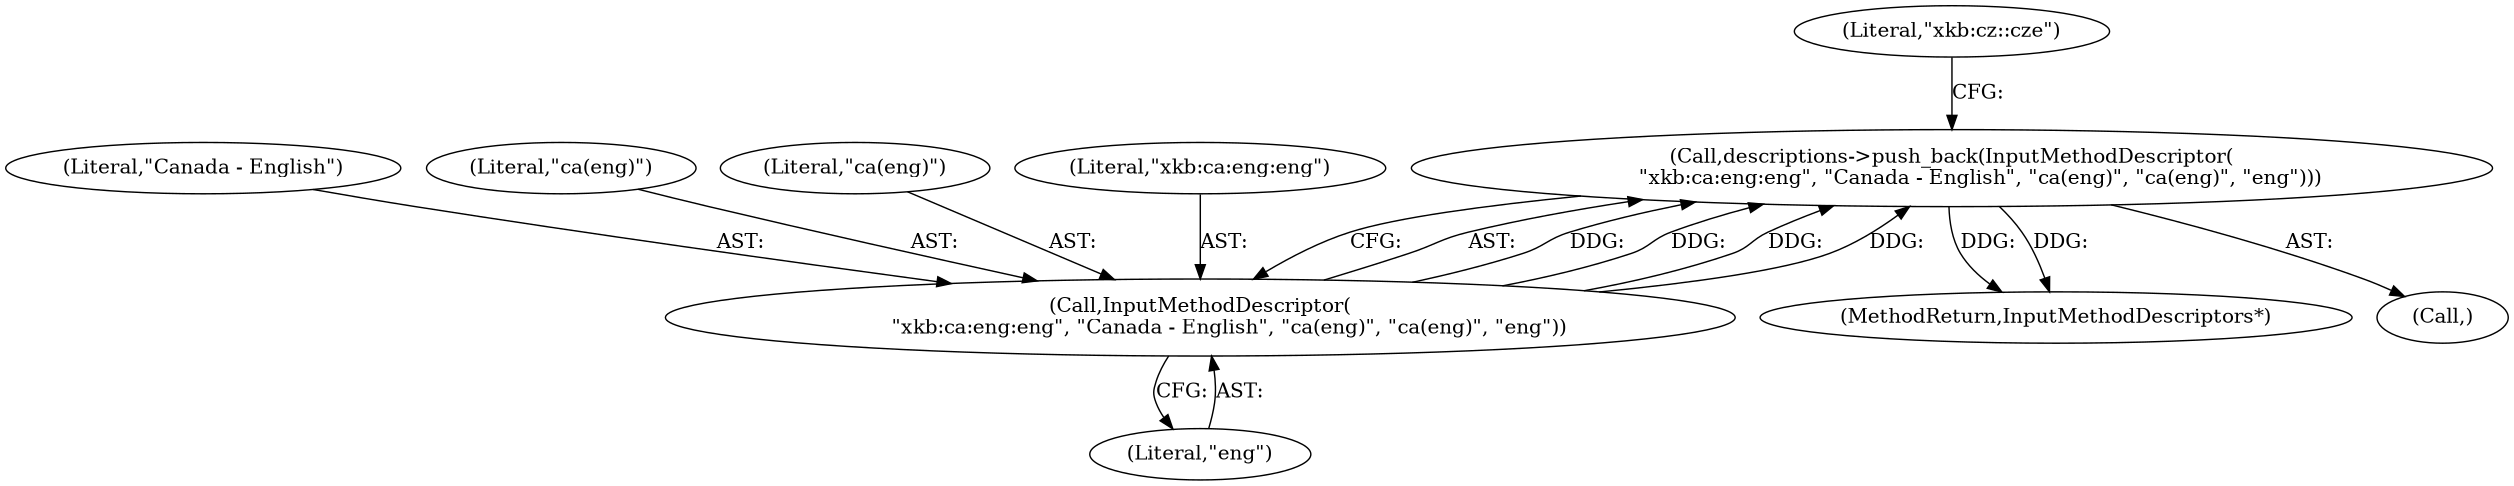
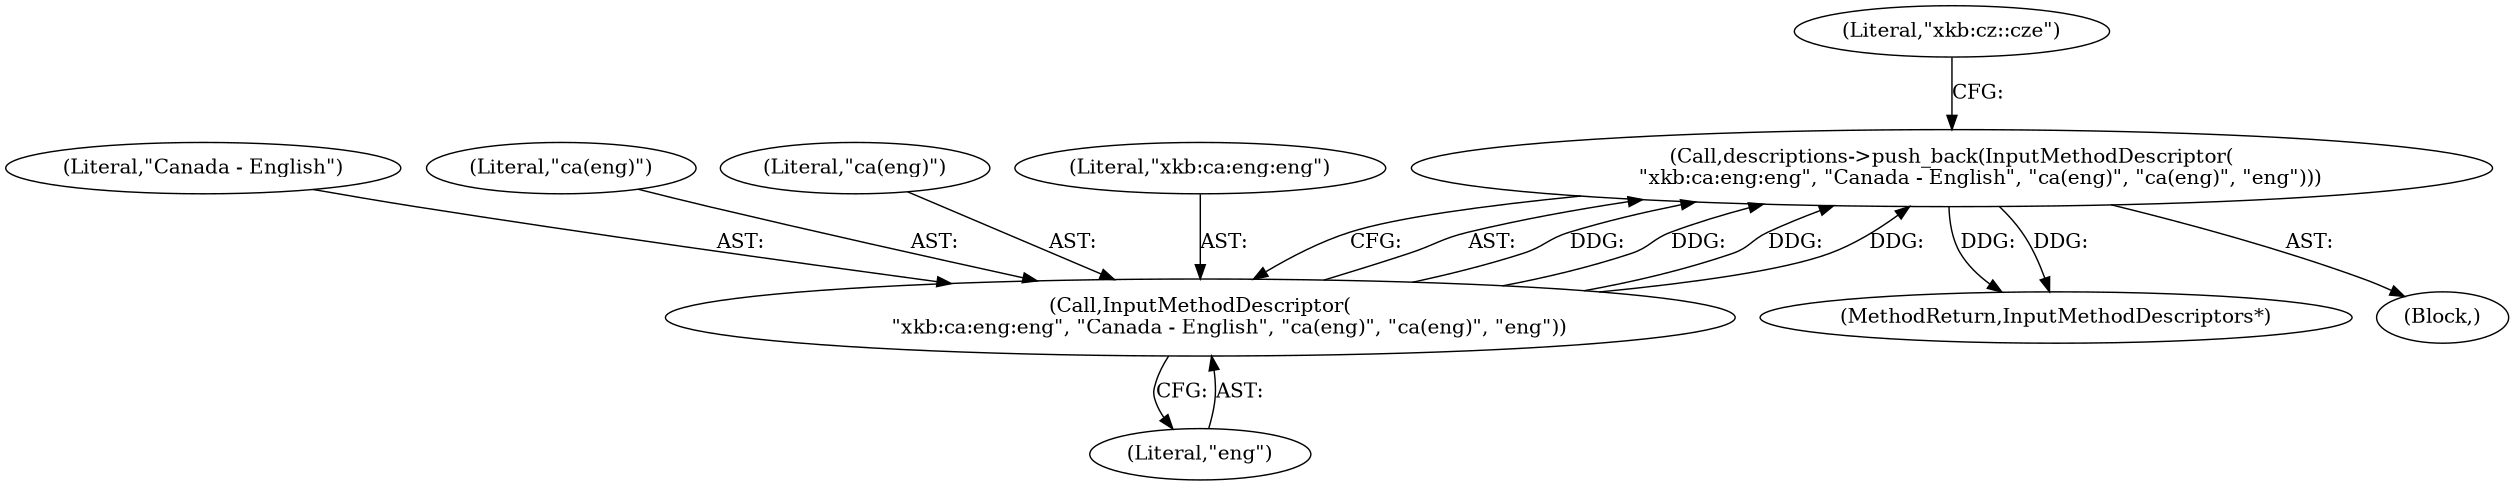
node "(Call,)": label "(Call,)" -> "(Block,)"
